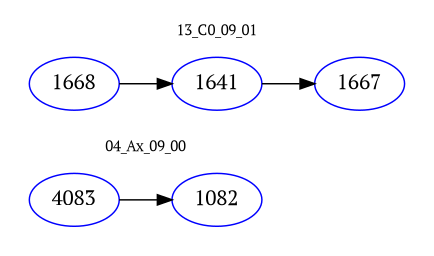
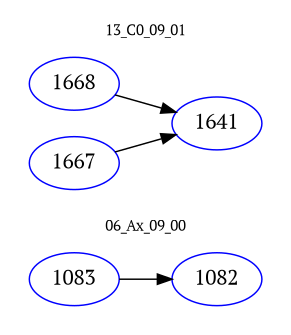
edge "1641" -> "1667": reversed
cluster "04_Ax_09_00": label "04_Ax_09_00" -> "06_Ax_09_00"
node "4083": label "4083" -> "1083"
